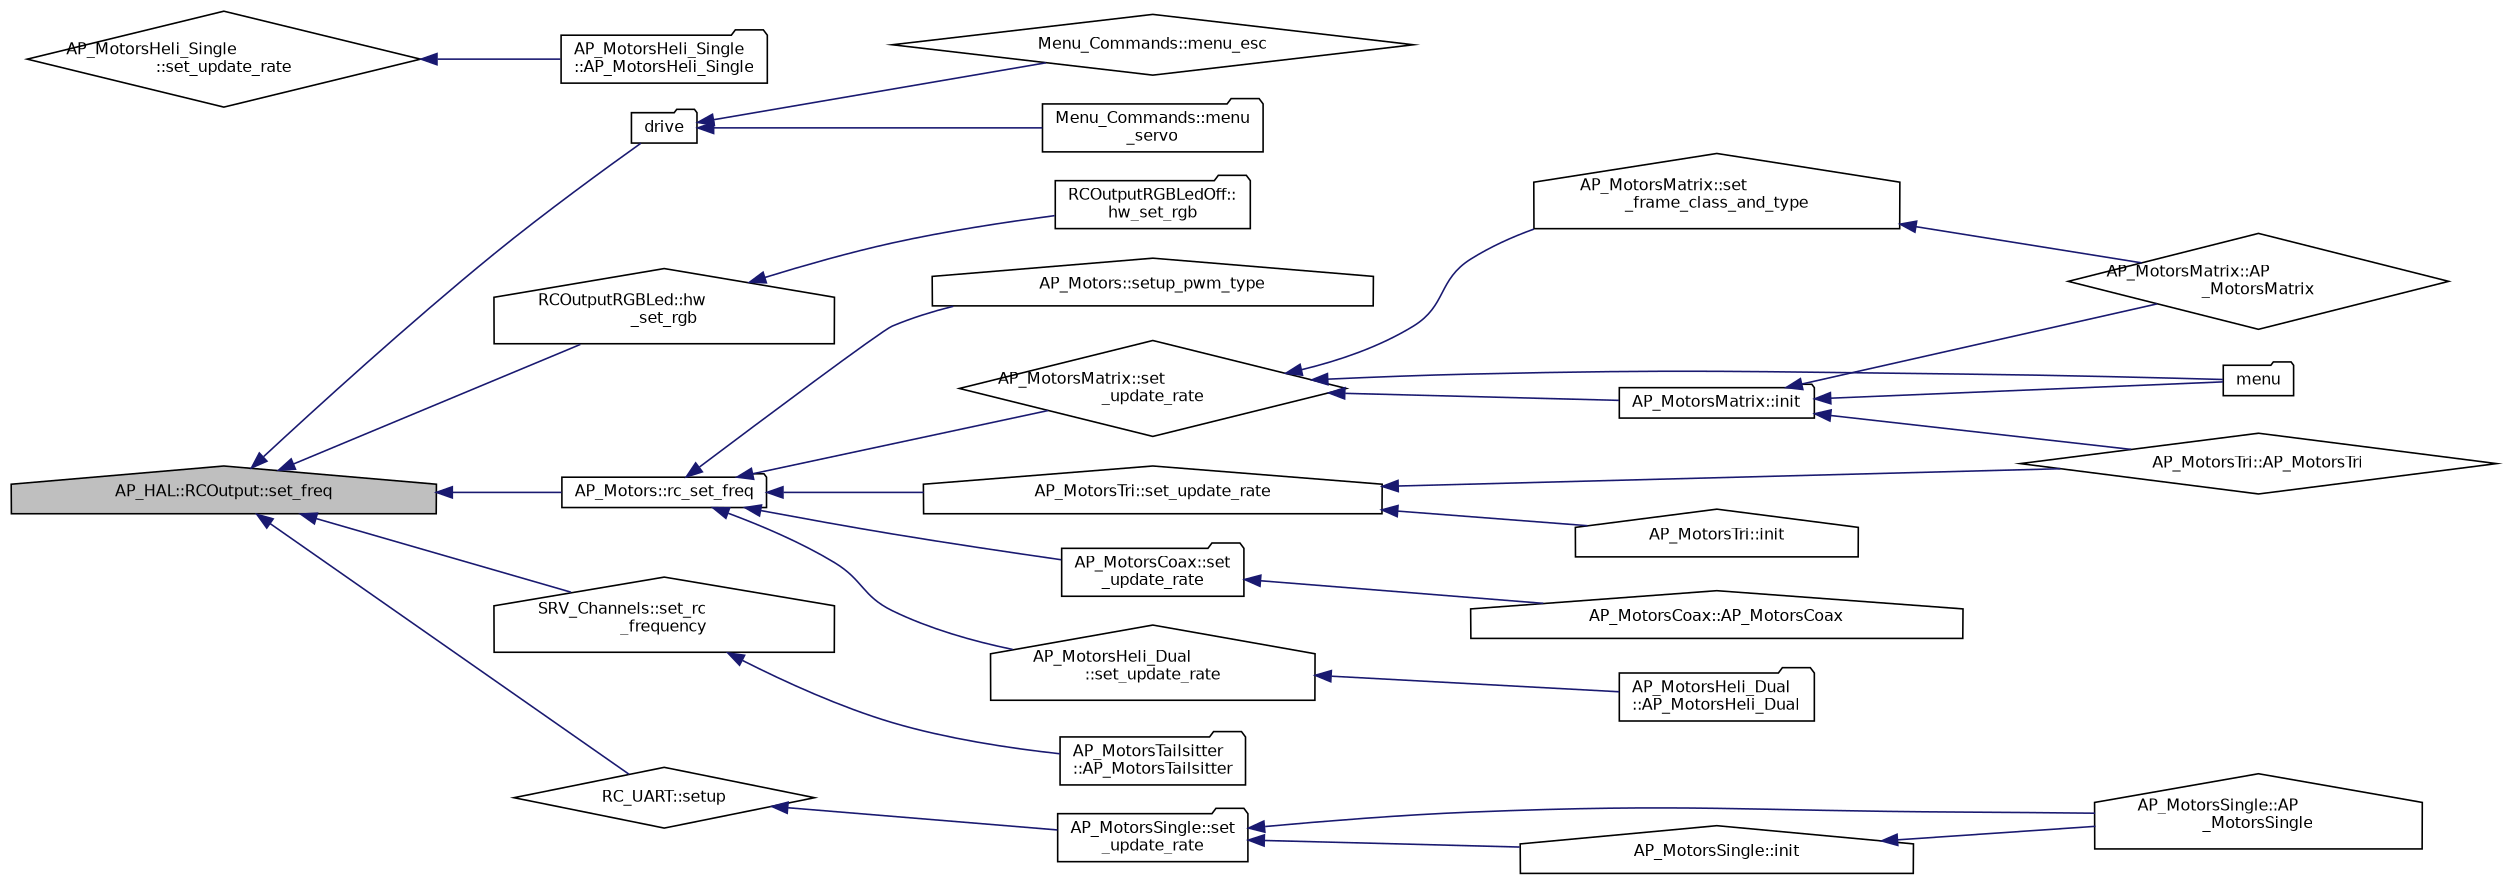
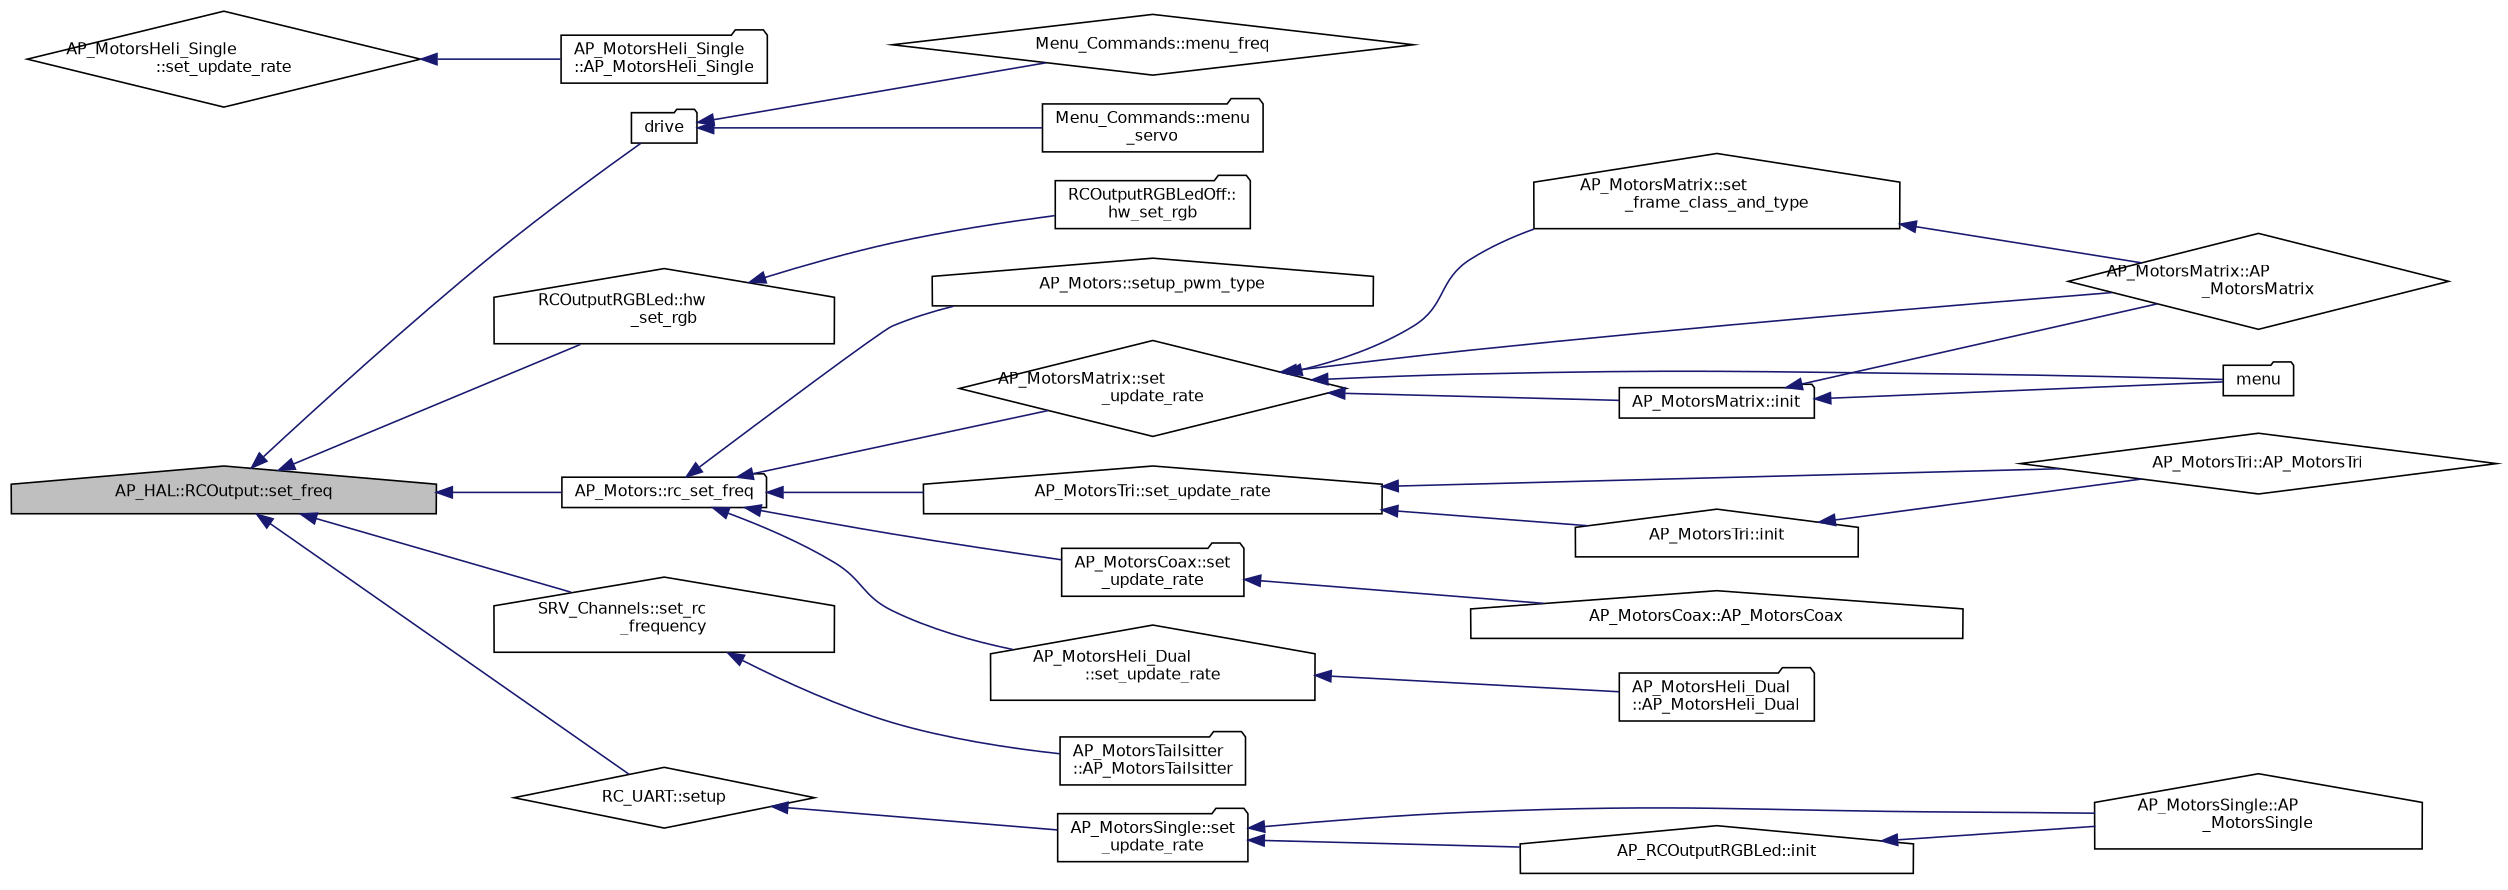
node "Menu_Commands::menu_esc": label "Menu_Commands::menu_esc" -> "Menu_Commands::menu_freq"
edge "AP_MotorsMatrix::AP _MotorsMatrix" -> "AP_MotorsMatrix::set _update_rate": added
edge "AP_MotorsTri::AP_MotorsTri" -> "AP_MotorsMatrix::init": now "AP_MotorsTri::AP_MotorsTri" -> "AP_MotorsTri::init"
node "AP_MotorsSingle::init": label "AP_MotorsSingle::init" -> "AP_RCOutputRGBLed::init"
